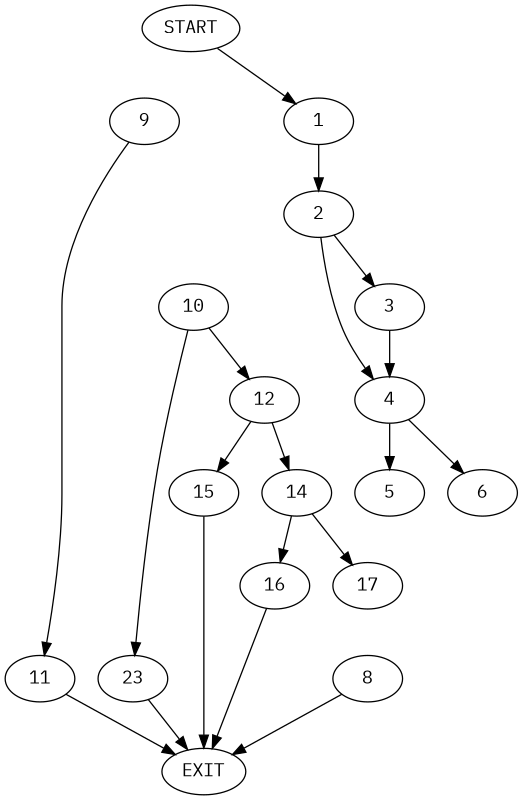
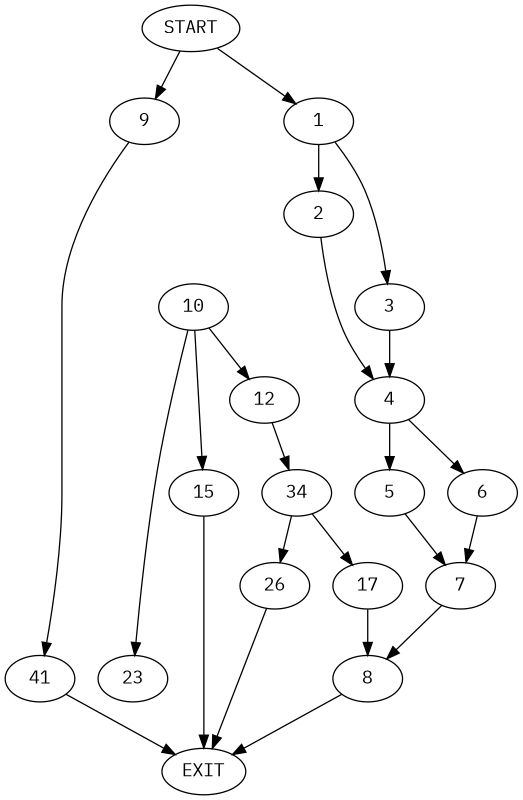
edge "START" -> "9": added
edge "2" -> "3": now "1" -> "3"
edge "12" -> "15": now "10" -> "15"
node "14": label "14" -> "34"
node "16": label "16" -> "26"
node "7": added
edge "17" -> "8": added
node "11": label "11" -> "41"
edge "23" -> "EXIT": removed
